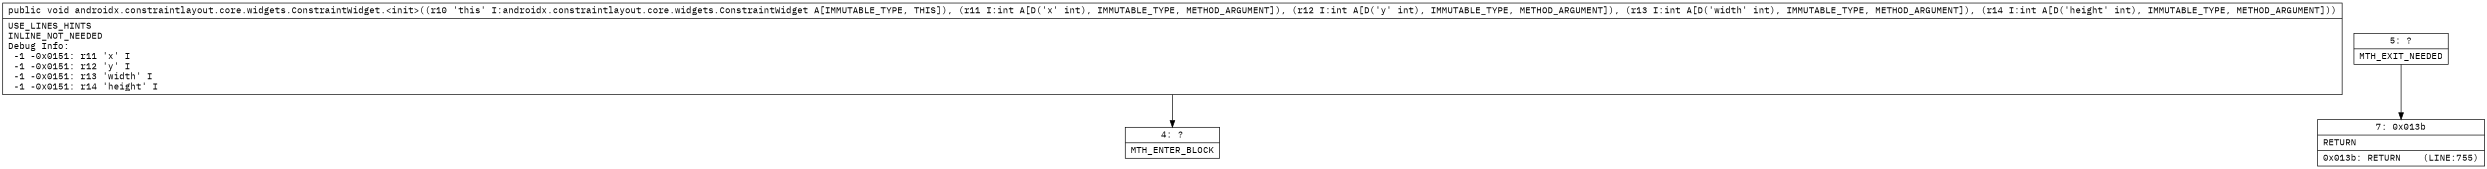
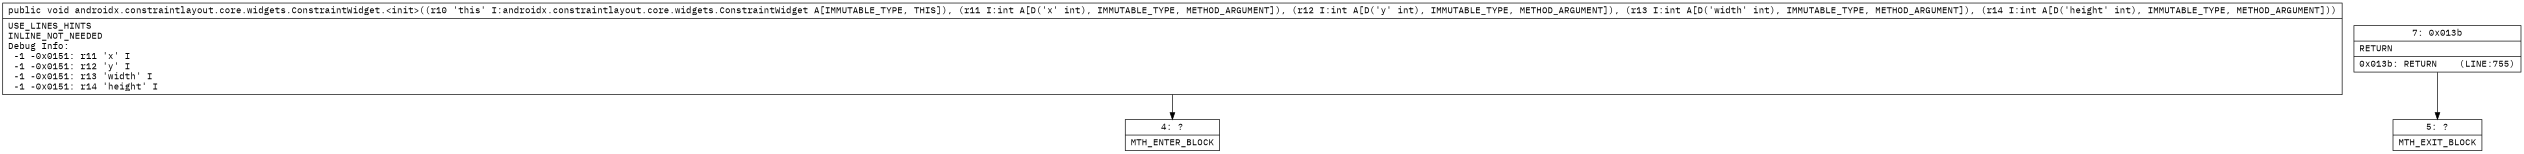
node "5: ?": text "MTH_EXIT_NEEDED" -> "MTH_EXIT_BLOCK"
edge "5: ?" -> "7: 0x013b": reversed
